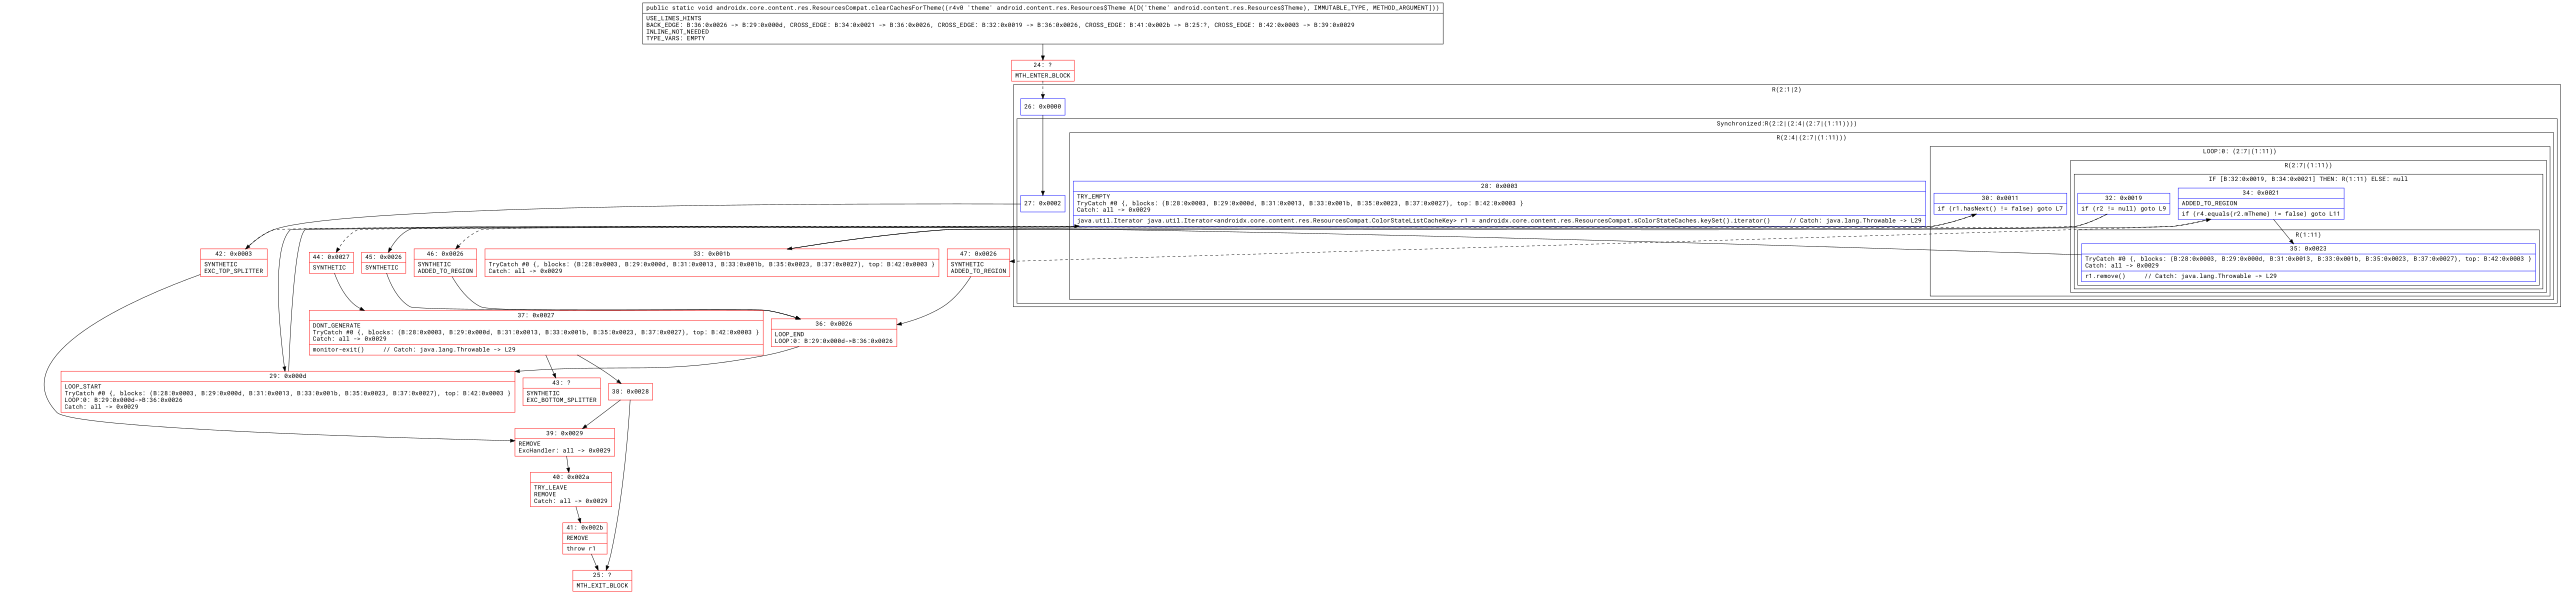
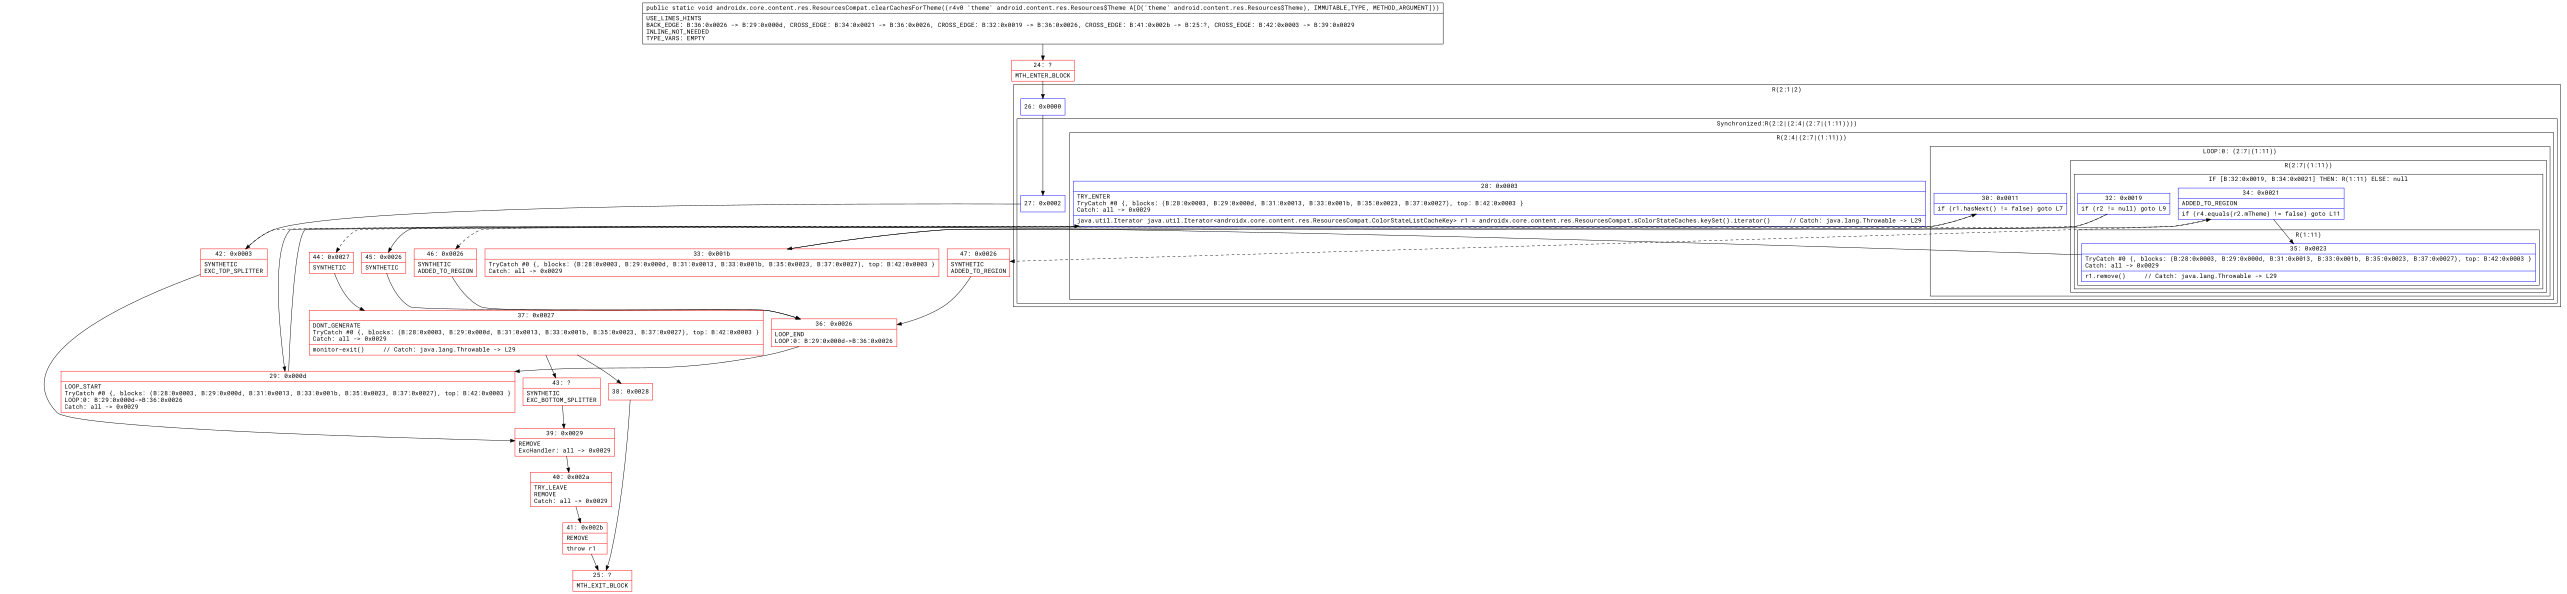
edge "24: ?" -> "26: 0x0000": style dashed -> solid
node "28: 0x0003": text "TRY_EMPTY" -> "TRY_ENTER"
edge "38: 0x0028" -> "39: 0x0029": now "43: ?" -> "39: 0x0029"
